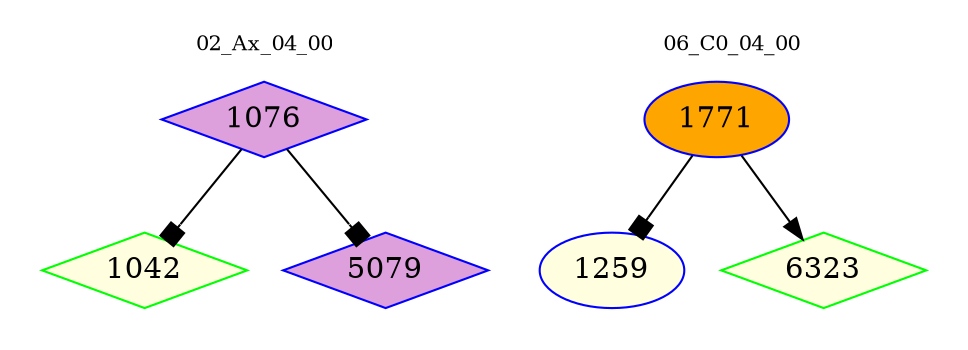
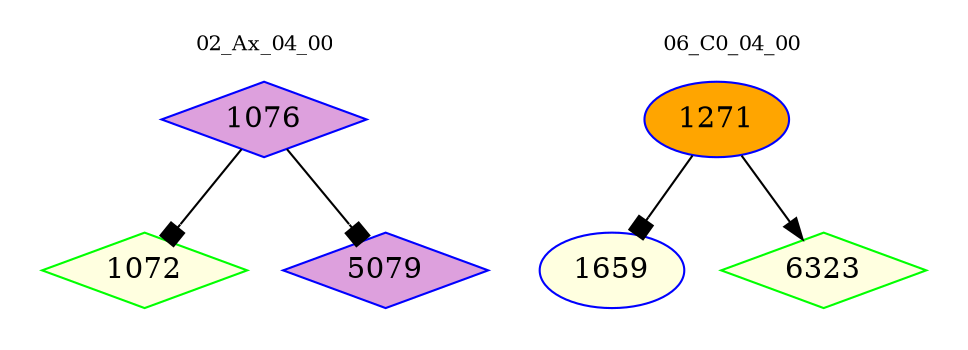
node "1771": label "1771" -> "1271"
node "1042": label "1042" -> "1072"
node "1259": label "1259" -> "1659"
